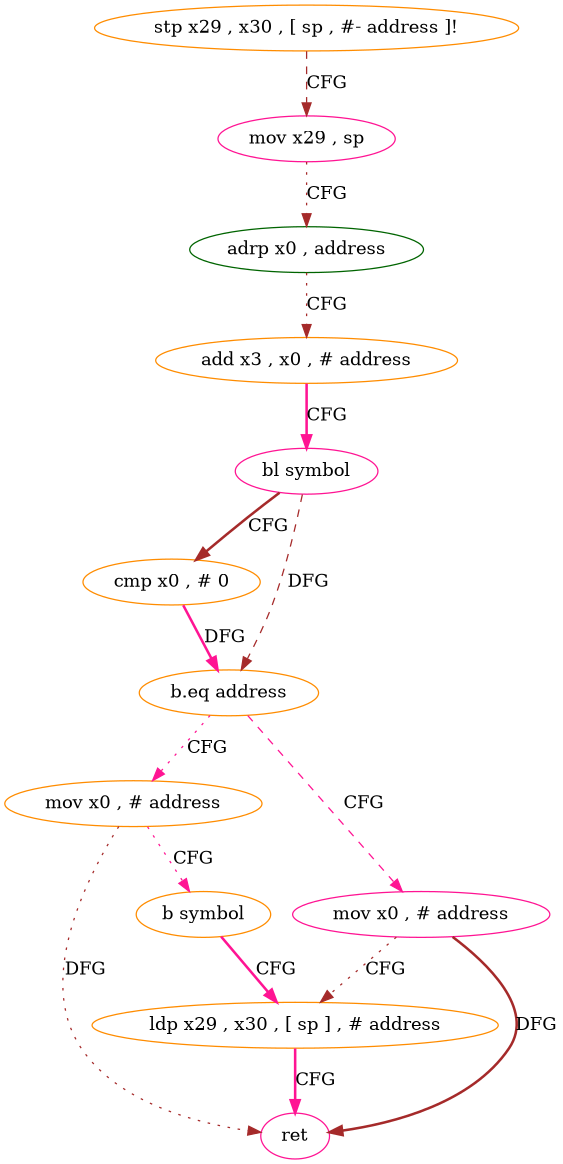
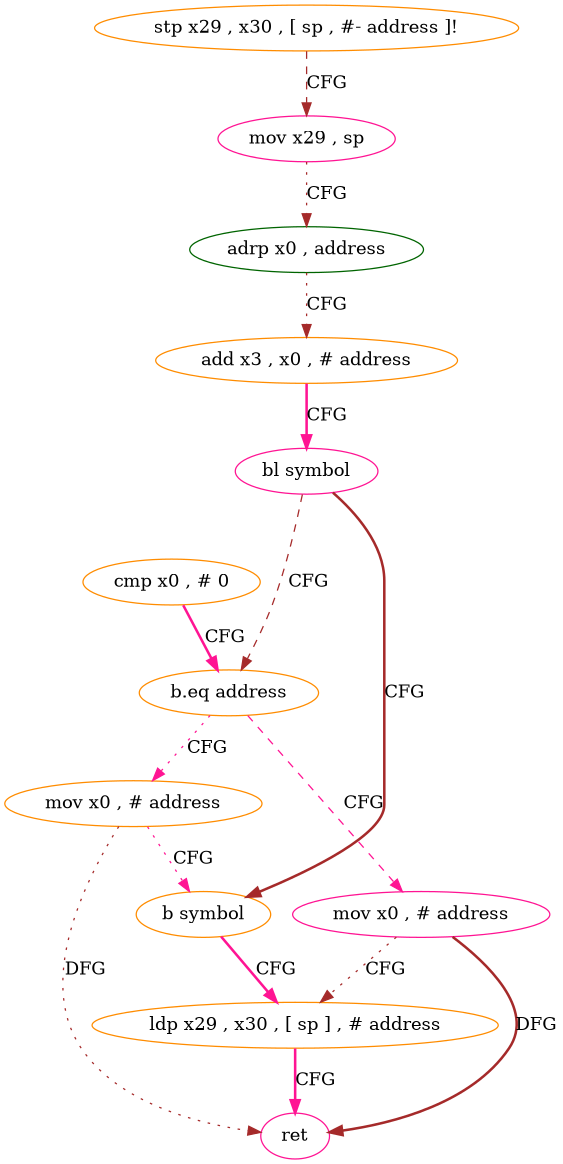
edge "bl symbol" -> "cmp x0 , # 0": now "bl symbol" -> "b symbol"
edge "bl symbol" -> "b.eq address": label "DFG" -> "CFG"
edge "cmp x0 , # 0" -> "b.eq address": label "DFG" -> "CFG"
